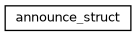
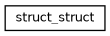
node "announce_struct": label "announce_struct" -> "struct_struct"
